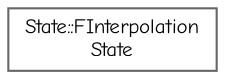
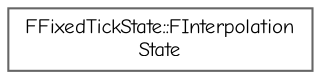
node "State::FInterpolation State": label "State::FInterpolation State" -> "FFixedTickState::FInterpolation State"
